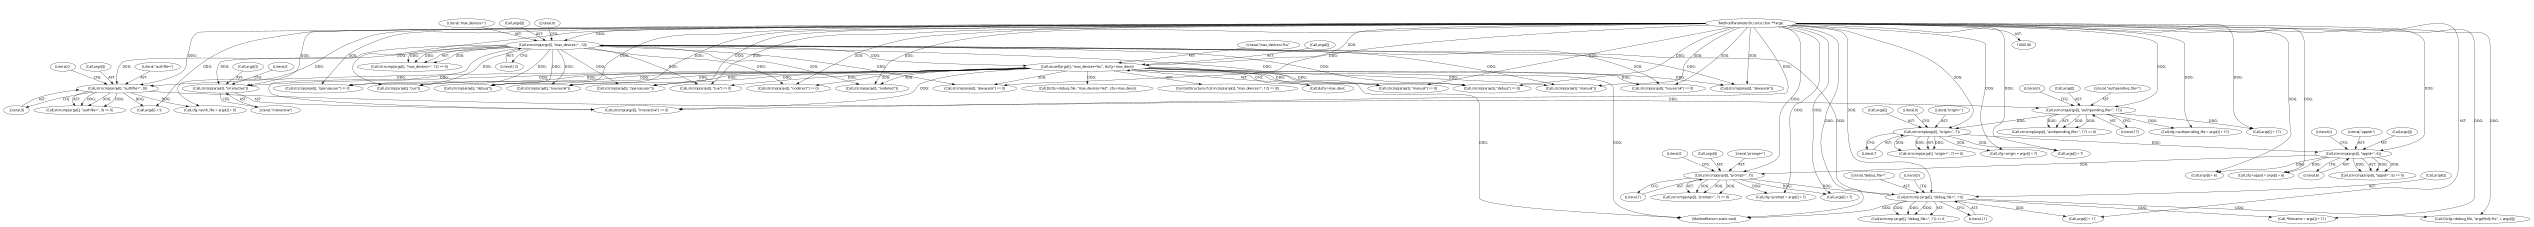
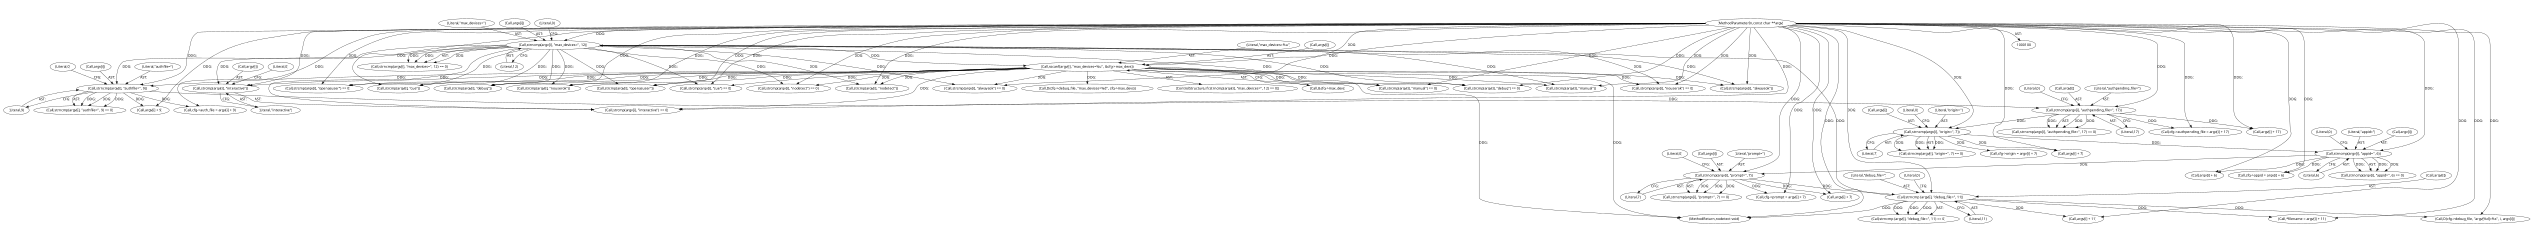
edge "(MethodParameterIn,const char **argv)" -> "(Call,cfg->origin = argv[i] + 7)": removed, label "DDG:"
edge "(MethodParameterIn,const char **argv)" -> "(Call,argv[i] + 11)": label "AST: " -> "DDG: "
node "(MethodReturn,static void)": label "(MethodReturn,static void)" -> "(MethodReturn,nodetect void)"
